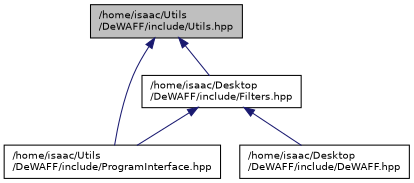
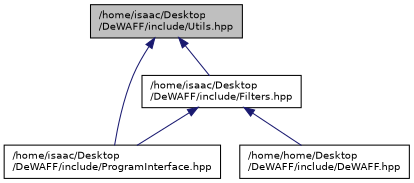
node "/home/isaac/Utils /DeWAFF/include/Utils.hpp": label "/home/isaac/Utils /DeWAFF/include/Utils.hpp" -> "/home/isaac/Desktop /DeWAFF/include/Utils.hpp"
node "/home/isaac/Utils /DeWAFF/include/ProgramInterface.hpp": label "/home/isaac/Utils /DeWAFF/include/ProgramInterface.hpp" -> "/home/isaac/Desktop /DeWAFF/include/ProgramInterface.hpp"
node "/home/isaac/Desktop /DeWAFF/include/DeWAFF.hpp": label "/home/isaac/Desktop /DeWAFF/include/DeWAFF.hpp" -> "/home/home/Desktop /DeWAFF/include/DeWAFF.hpp"
